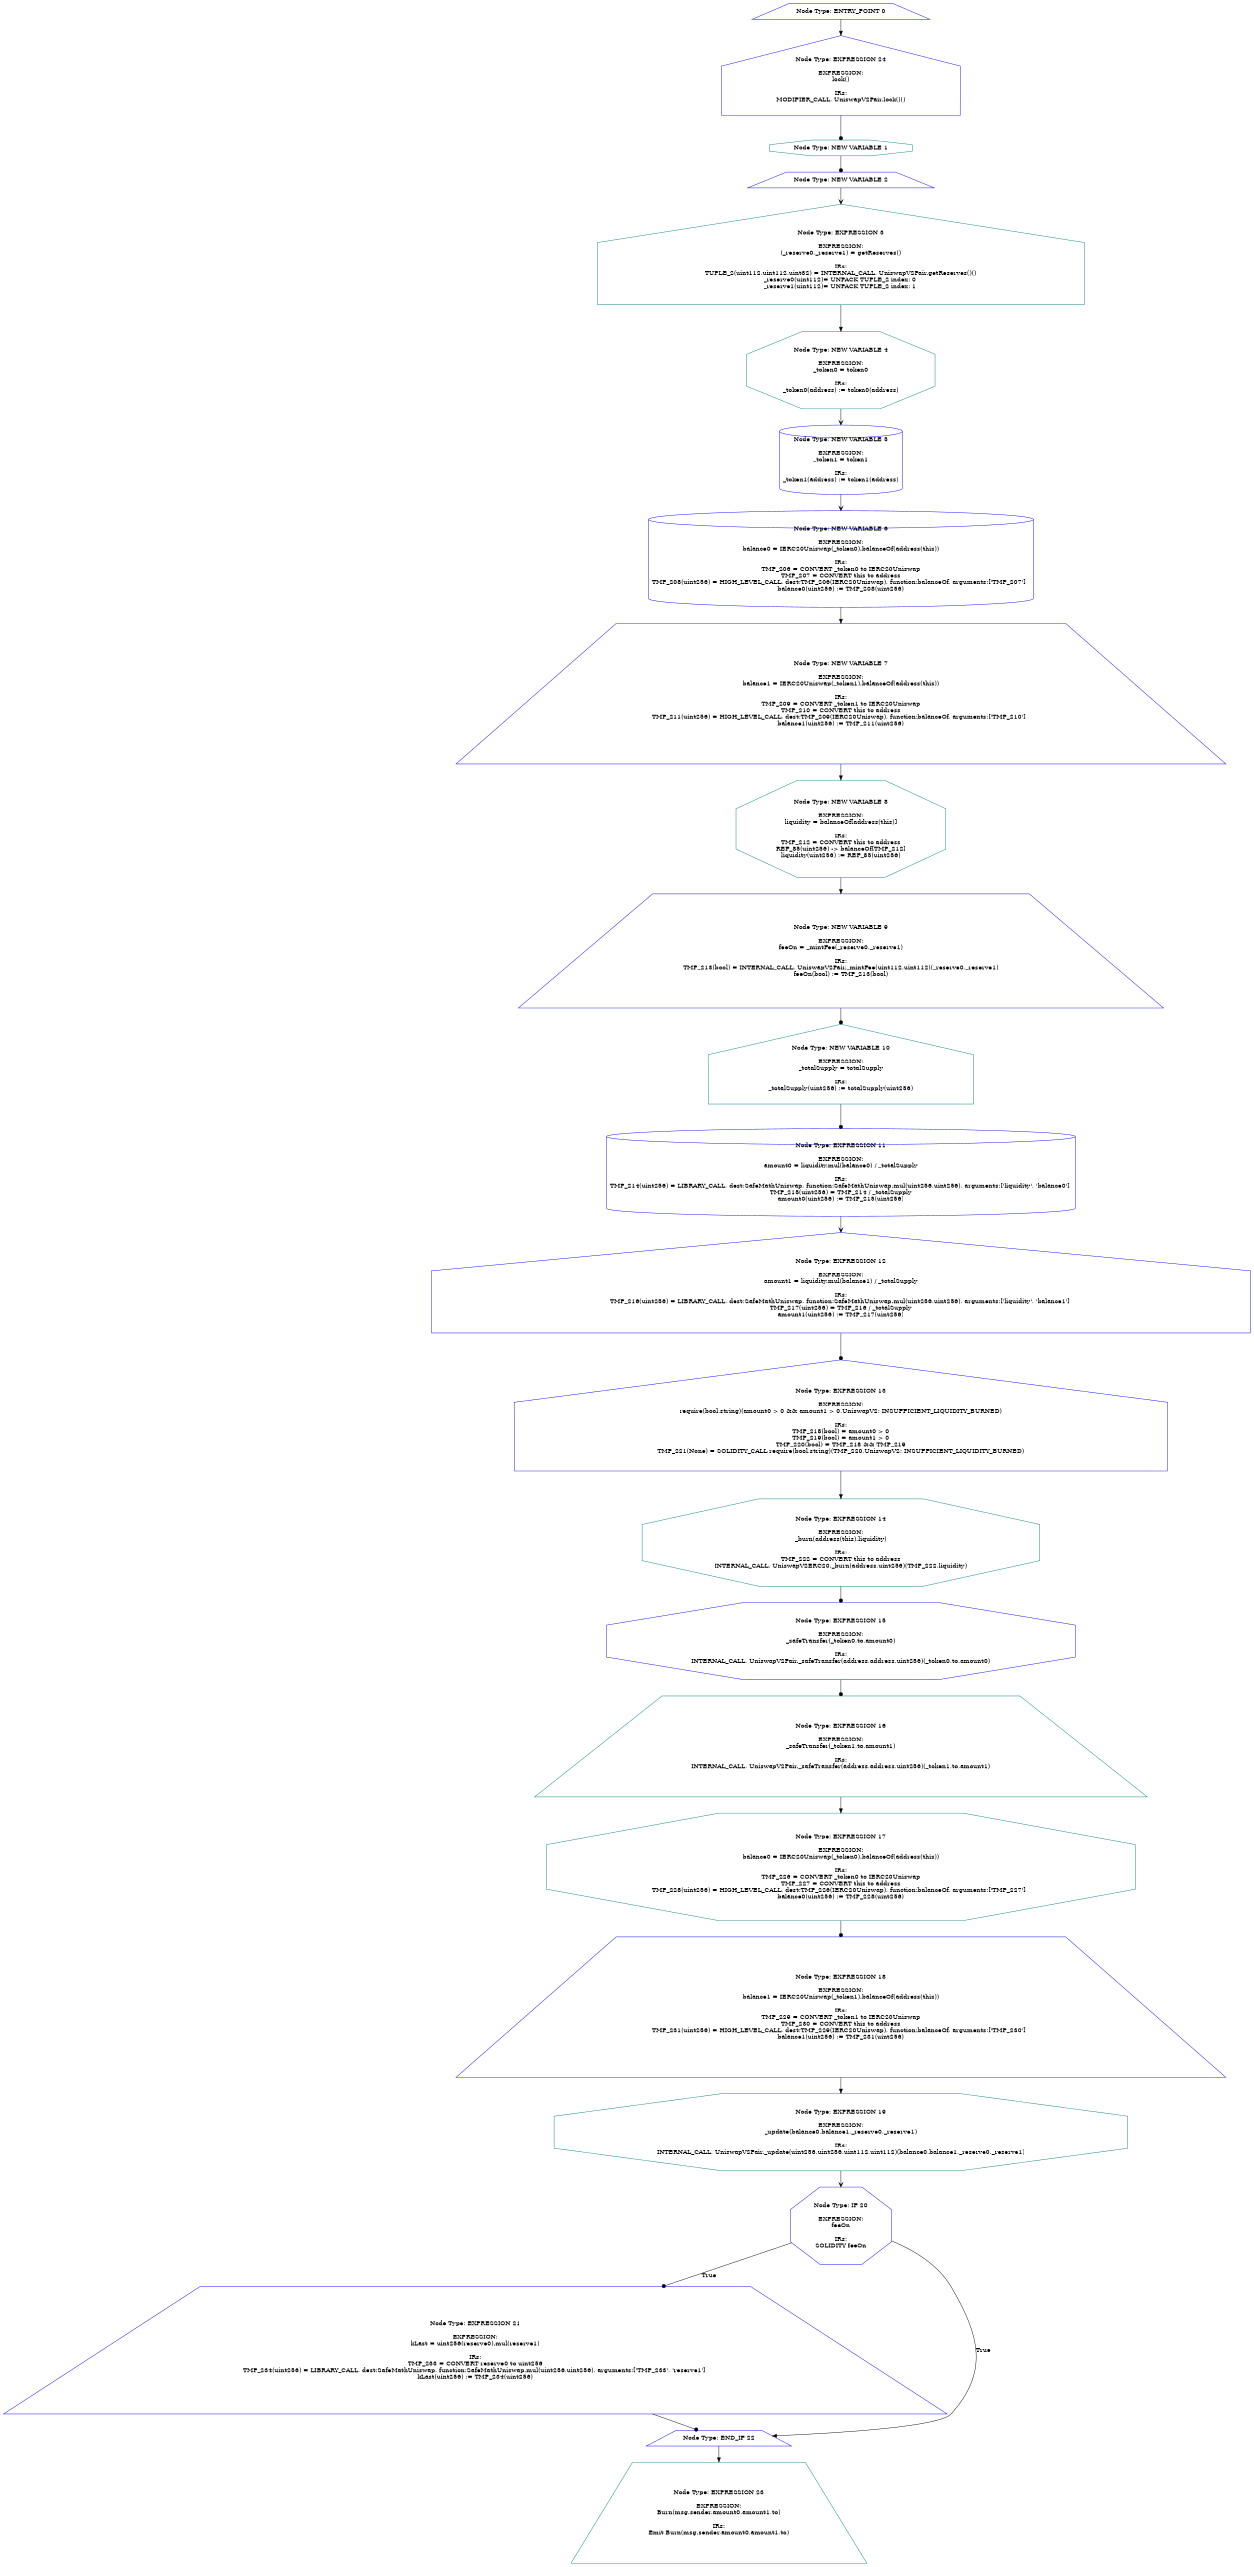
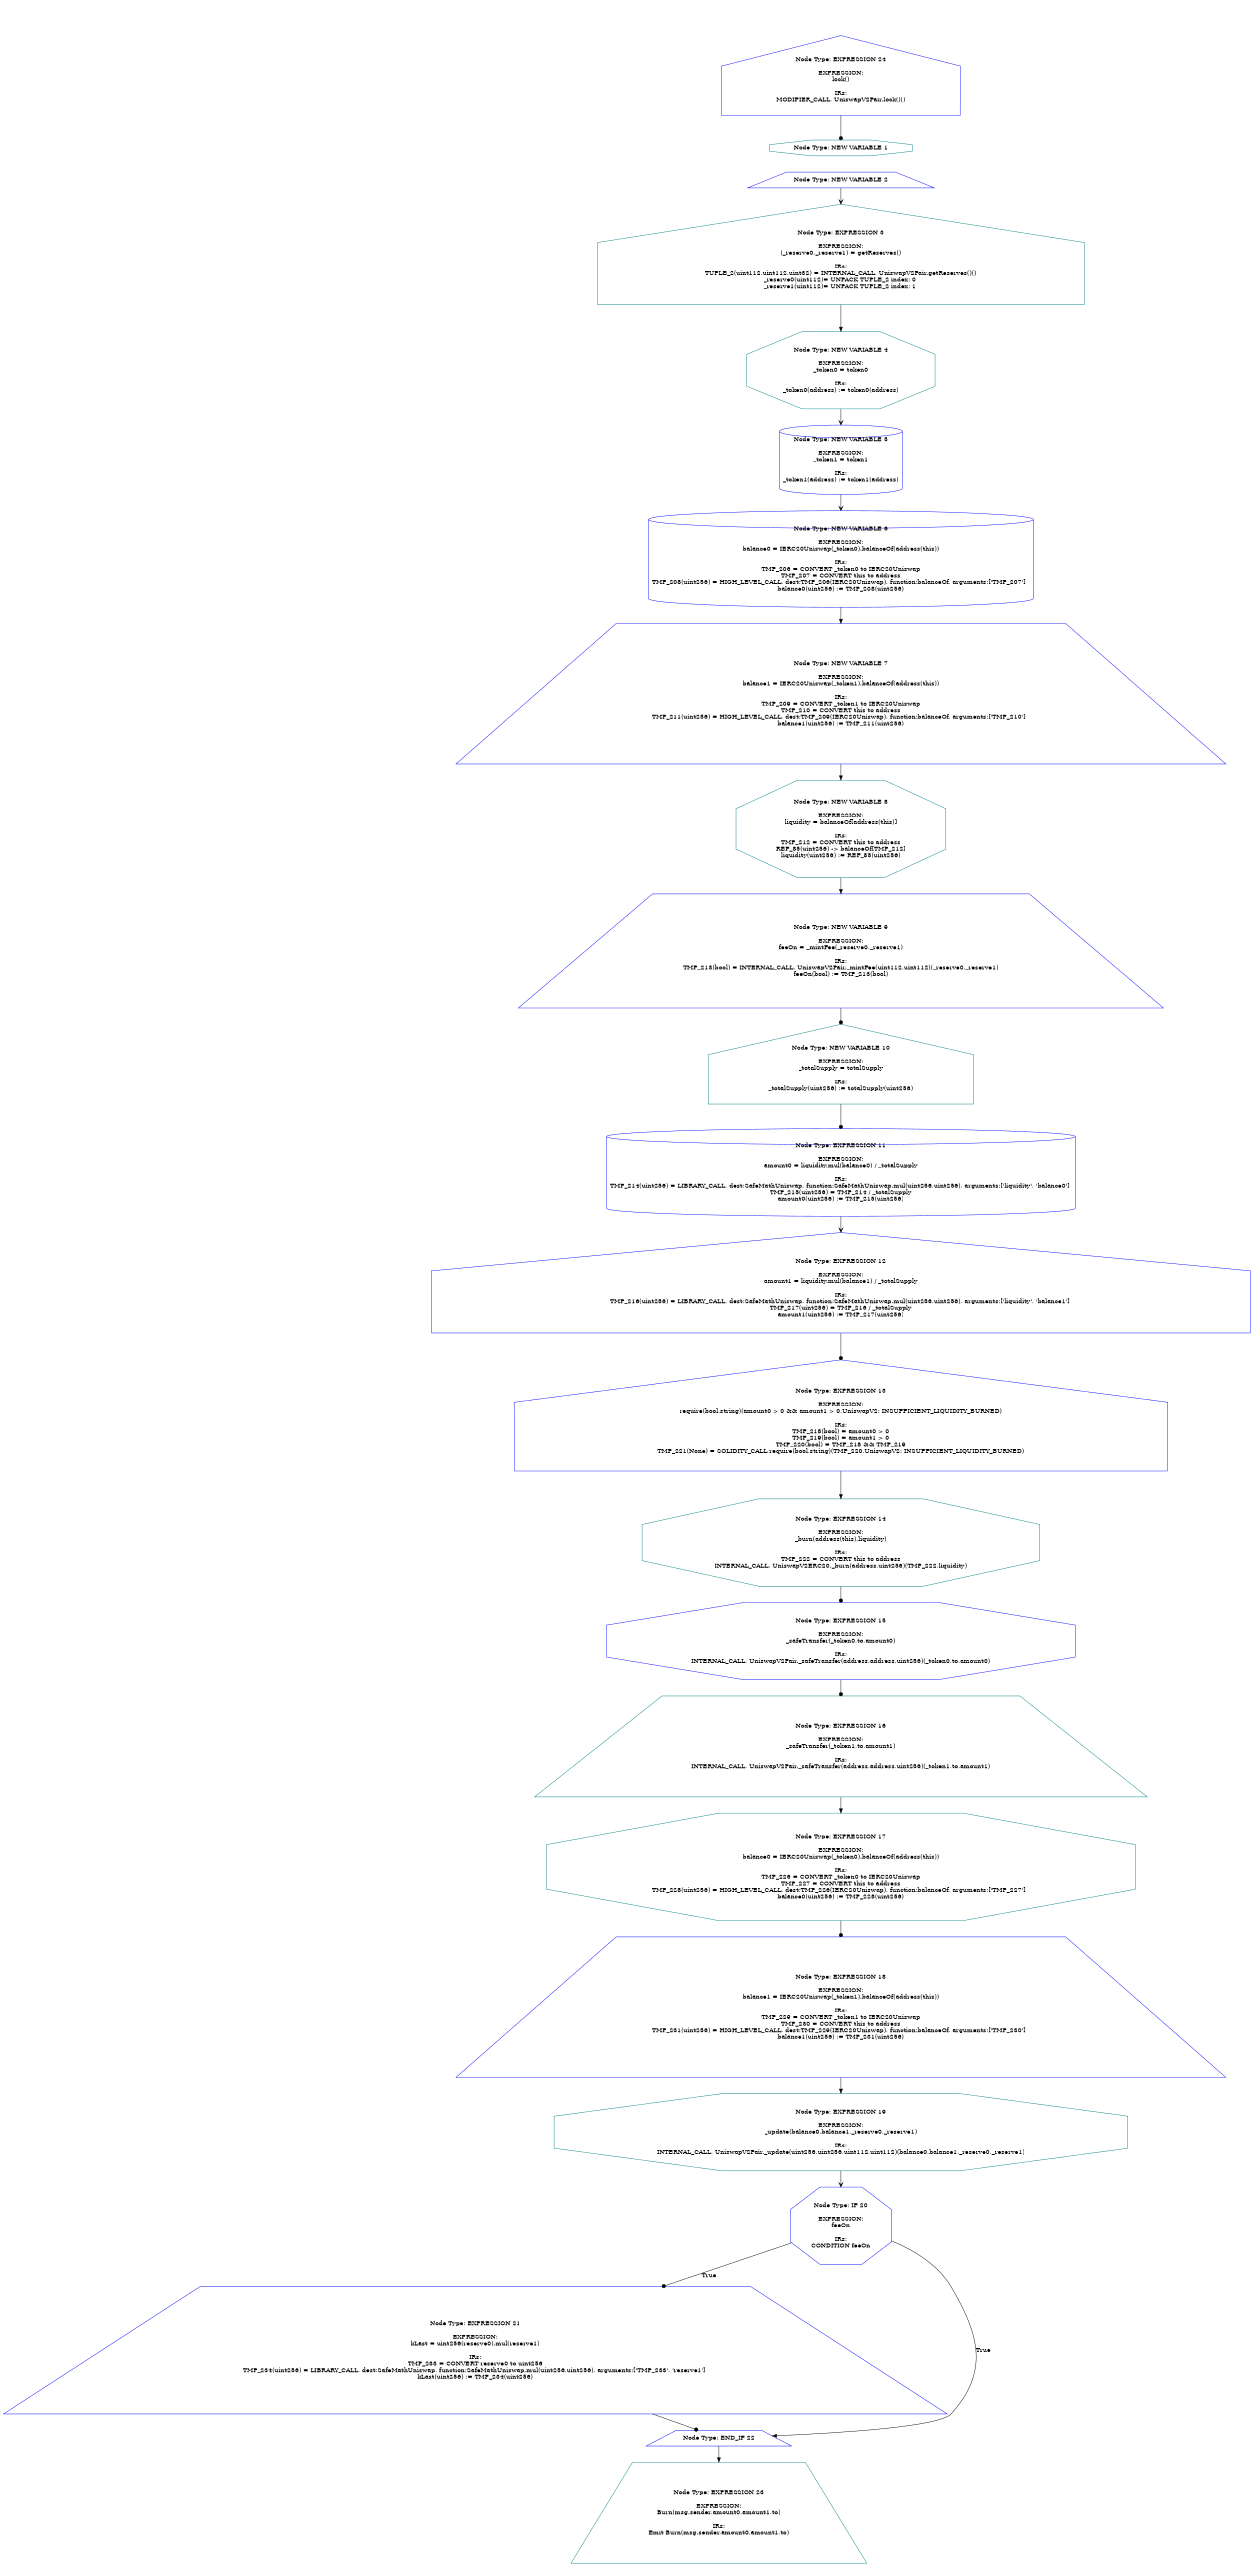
node "Node Type: ENTRY_POINT 0": removed
edge "Node Type: NEW VARIABLE 1" -> "Node Type: NEW VARIABLE 2": removed
node "Node Type: IF 20 EXPRESSION: feeOn IRs: SOLIDITY feeOn": label "Node Type: IF 20 EXPRESSION: feeOn IRs: SOLIDITY feeOn" -> "Node Type: IF 20 EXPRESSION: feeOn IRs: CONDITION feeOn"
